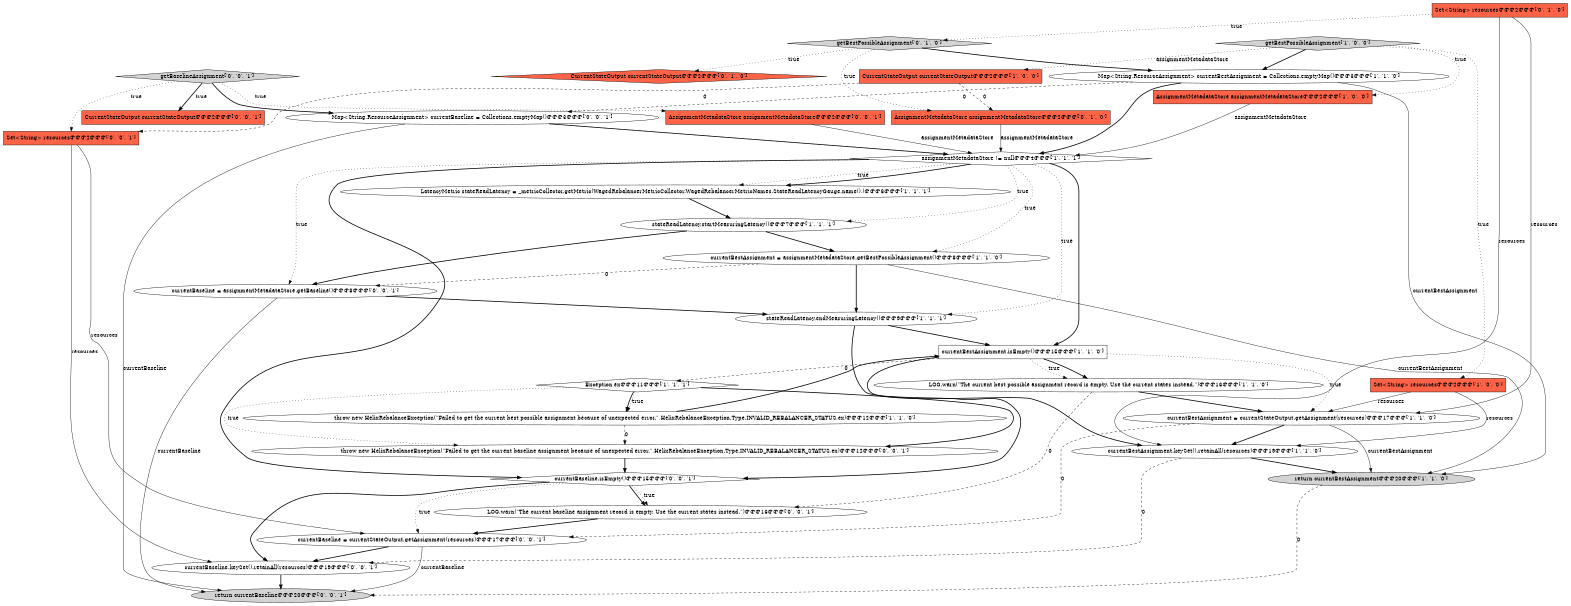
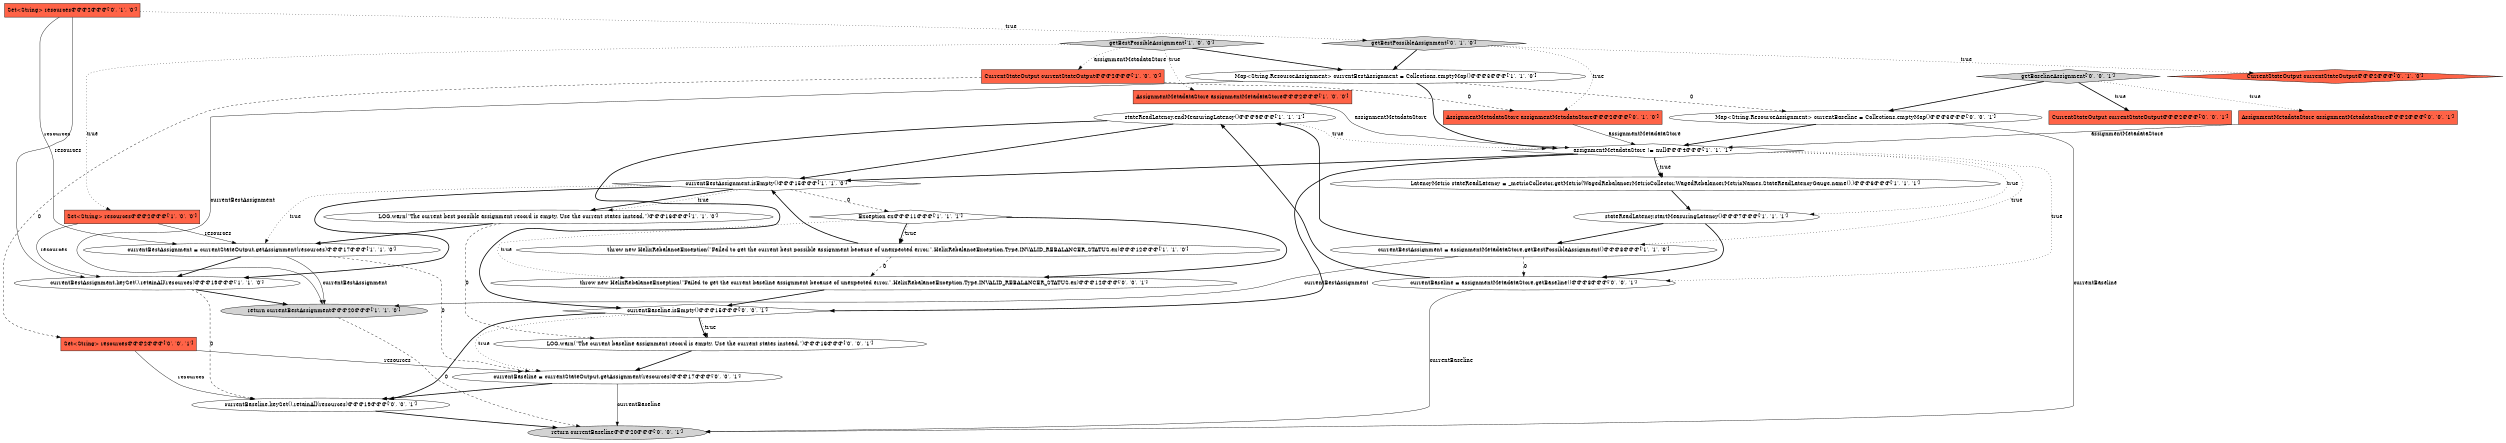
edge "getBaselineAssignment['0', '0', '1']" -> "Set<String> resources@@@2@@@['0', '0', '1']": removed, label "true"
edge "assignmentMetadataStore != null@@@4@@@['1', '1', '1']" -> "stateReadLatency.endMeasuringLatency()@@@9@@@['1', '1', '1']": reversed
node "currentBestAssignment.isEmpty()@@@15@@@['1', '1', '0']": shape box -> diamond
